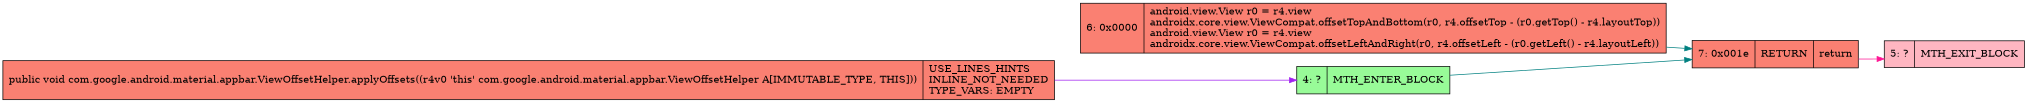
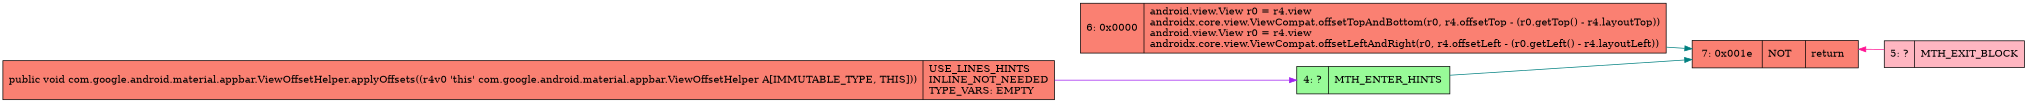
node "7: 0x001e": text "RETURN" -> "NOT"
edge "7: 0x001e" -> "5: ?": reversed
node "4: ?": text "MTH_ENTER_BLOCK" -> "MTH_ENTER_HINTS"
